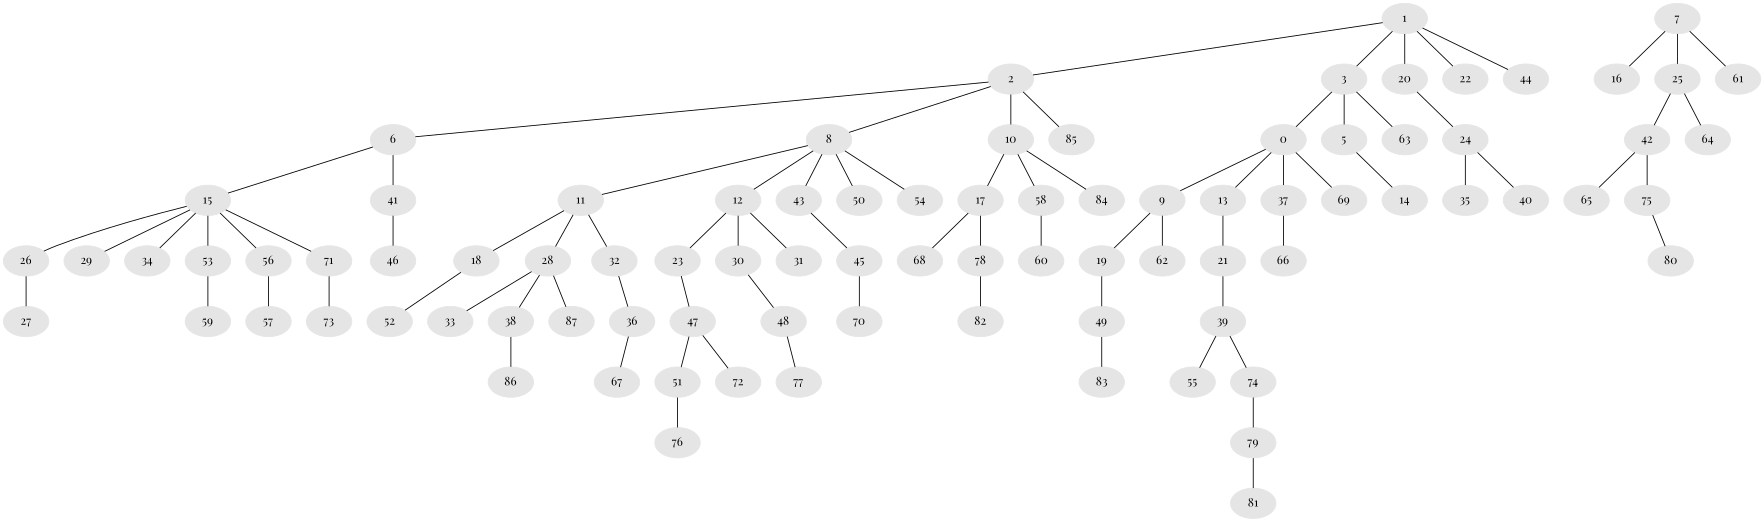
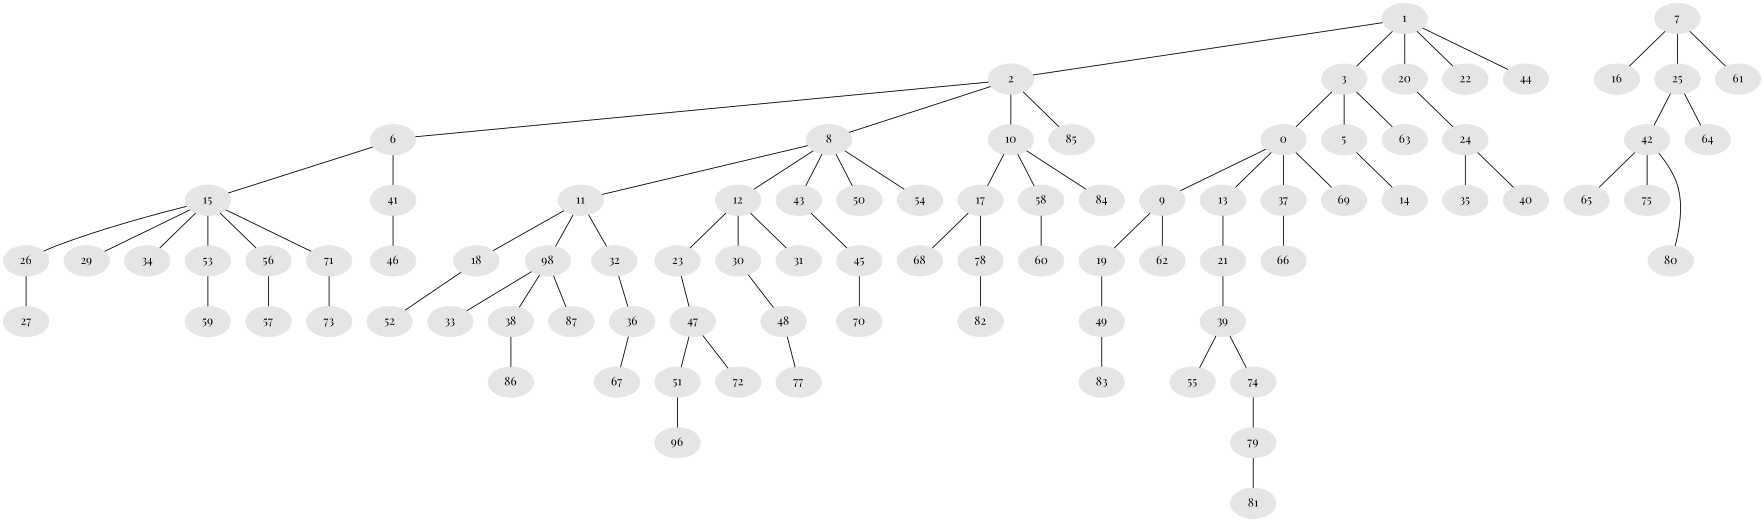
edge "75" -- "80": now "42" -- "80"
node "28": label "28" -> "98"
node "76": label "76" -> "96"
